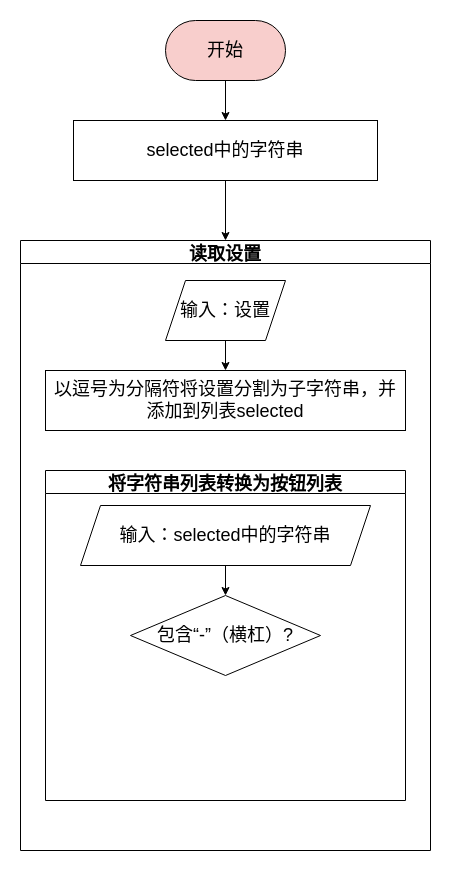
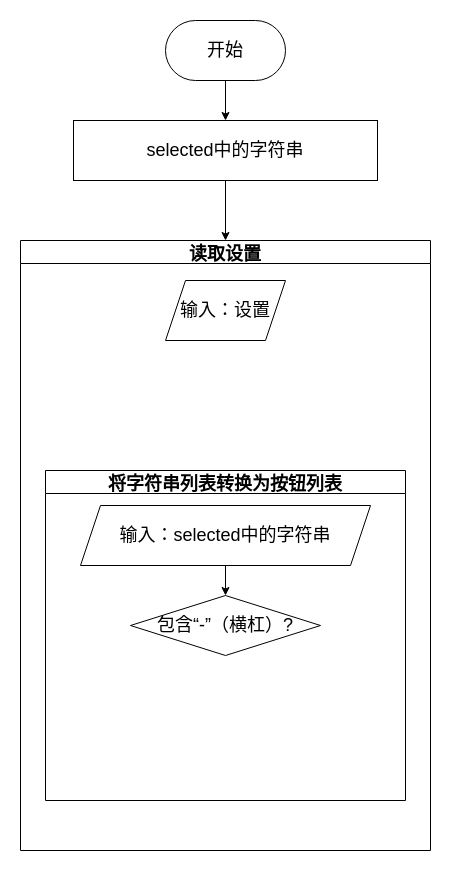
node "开始": fillcolor #f8cecc -> #ffffff
edge "输入：设置" -> "以逗号为分隔符将设置分割为子字符串，并添加到列表selected": removed
node "以逗号为分隔符将设置分割为子字符串，并添加到列表selected": removed
node "包含“-”（横杠）?": size 190x80 -> 190x60
